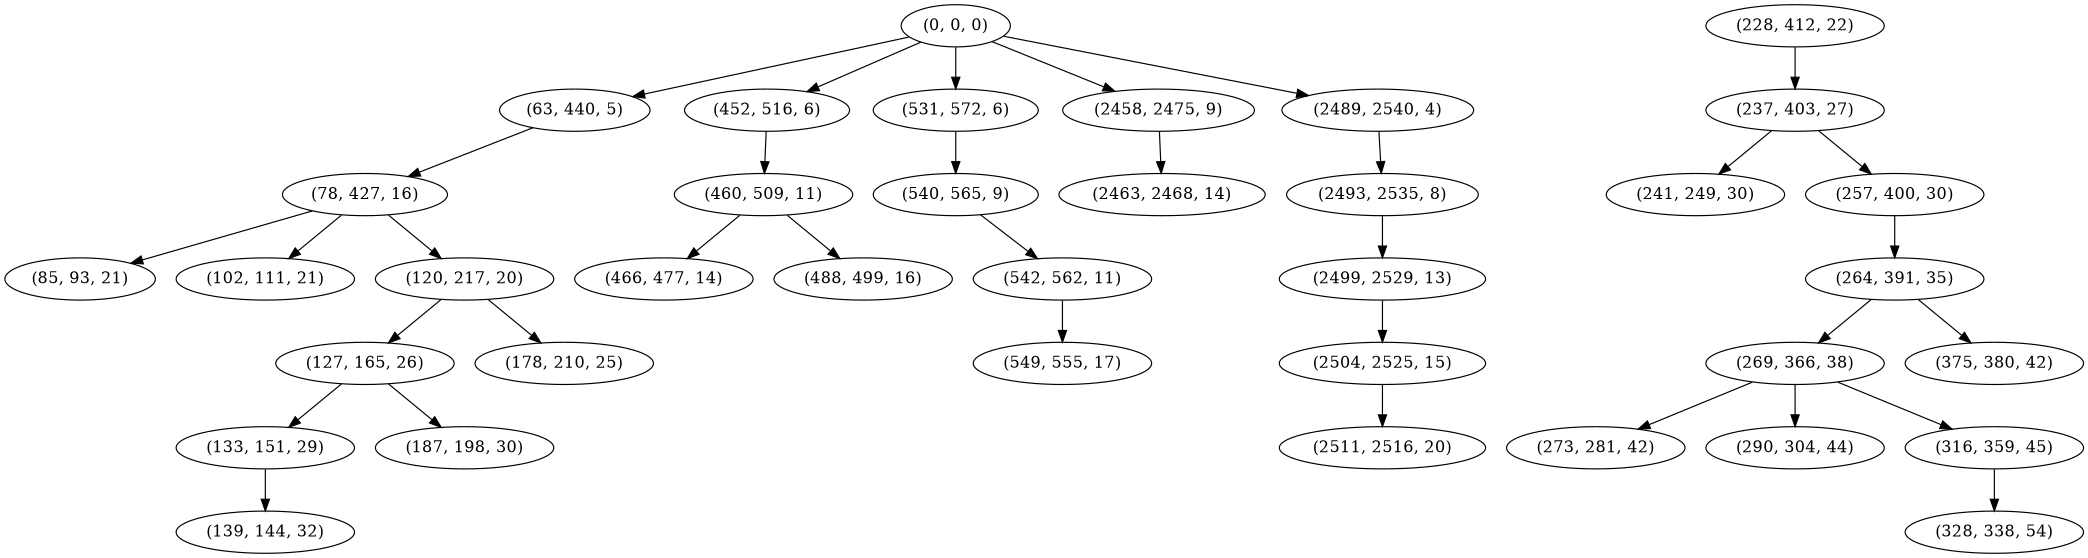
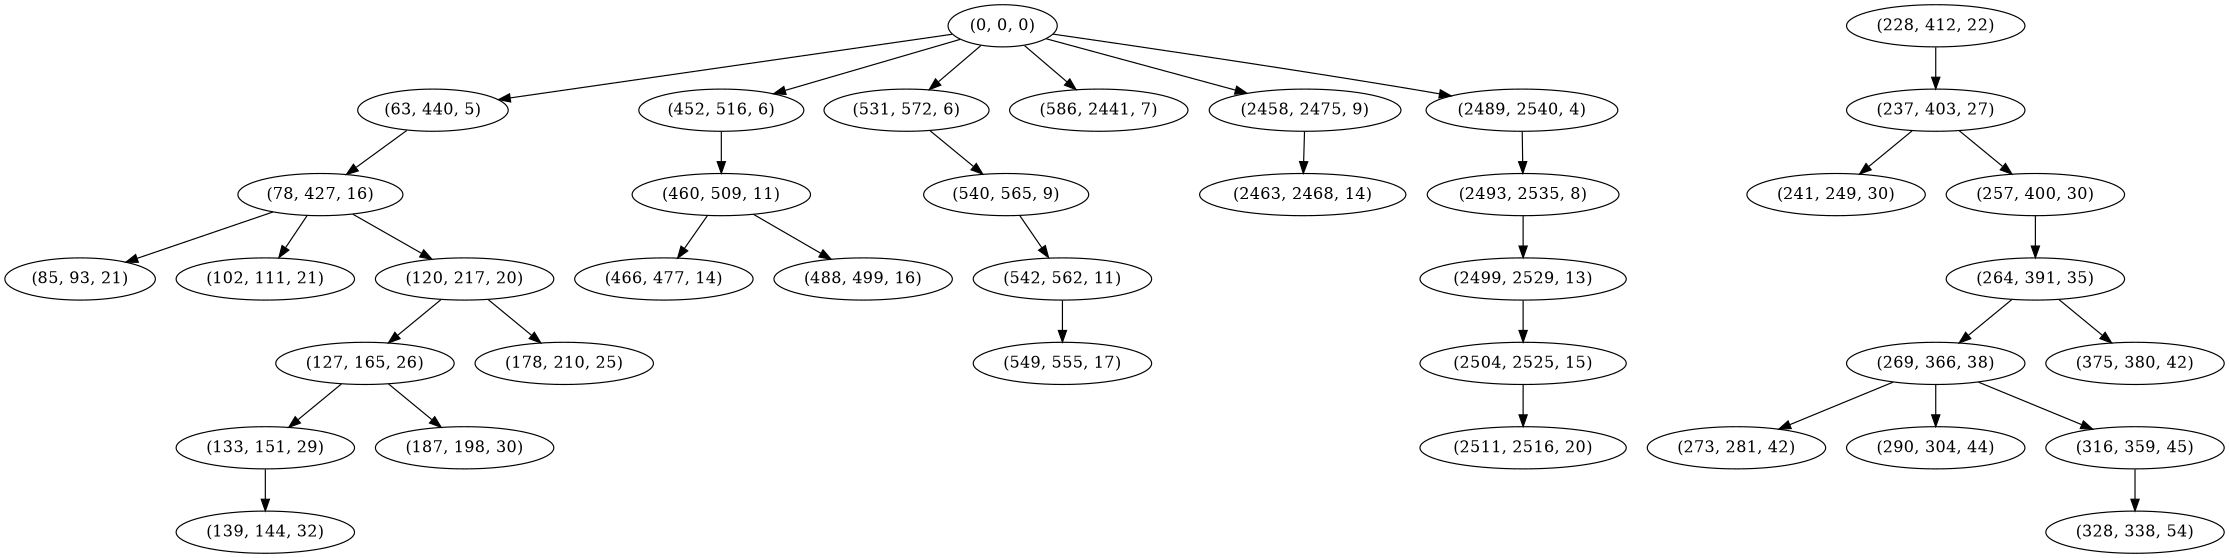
node "(586, 2441, 7)": added
